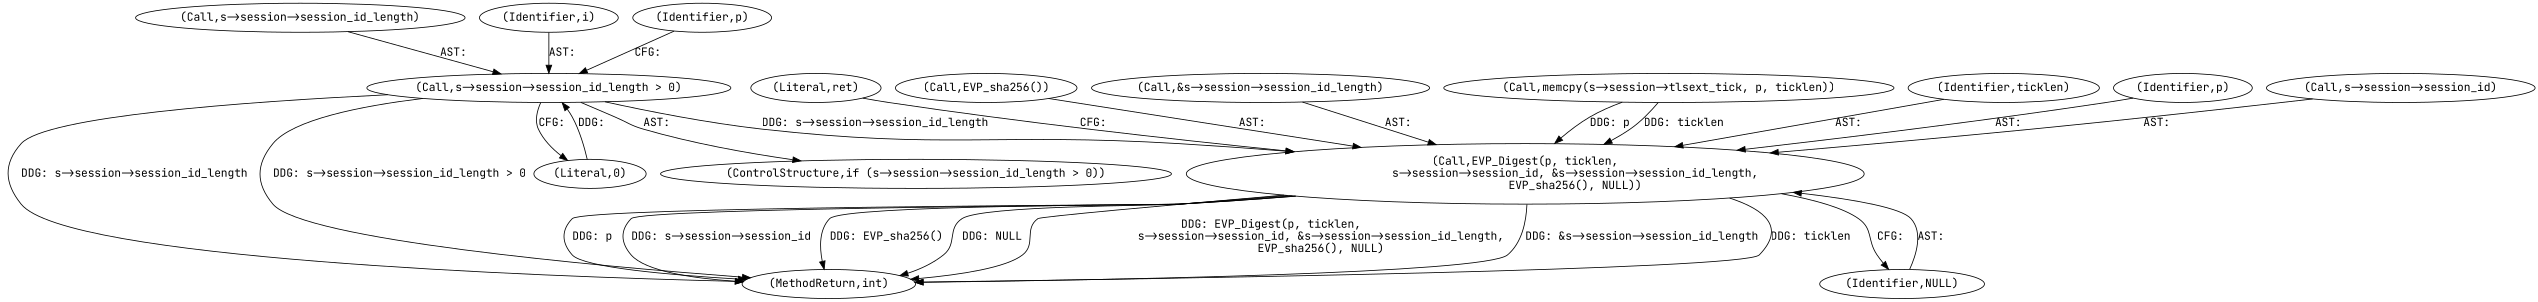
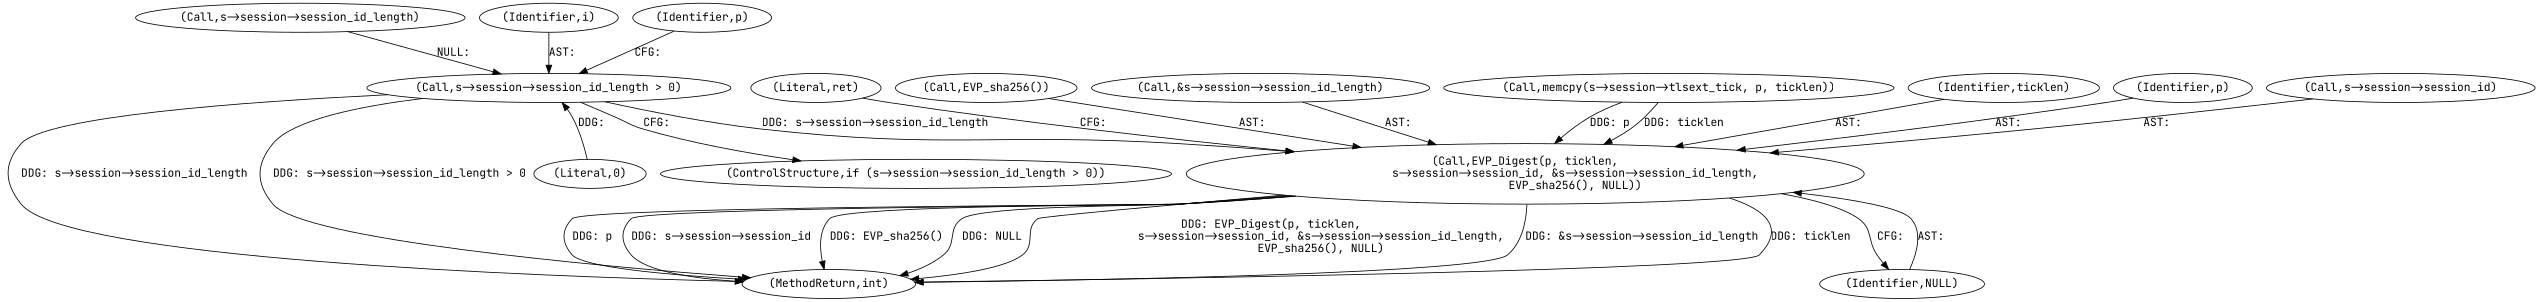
edge "(Call,s->session->session_id_length)" -> "(Call,s->session->session_id_length > 0)": label "AST: " -> "NULL: "
edge "(Call,s->session->session_id_length > 0)" -> "(ControlStructure,if (s->session->session_id_length > 0))": label "AST: " -> "CFG: "
edge "(Call,s->session->session_id_length > 0)" -> "(Literal,0)": removed, label "CFG:"
